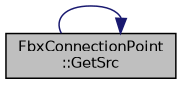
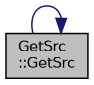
node "FbxConnectionPoint ::GetSrc": label "FbxConnectionPoint ::GetSrc" -> "GetSrc ::GetSrc"
